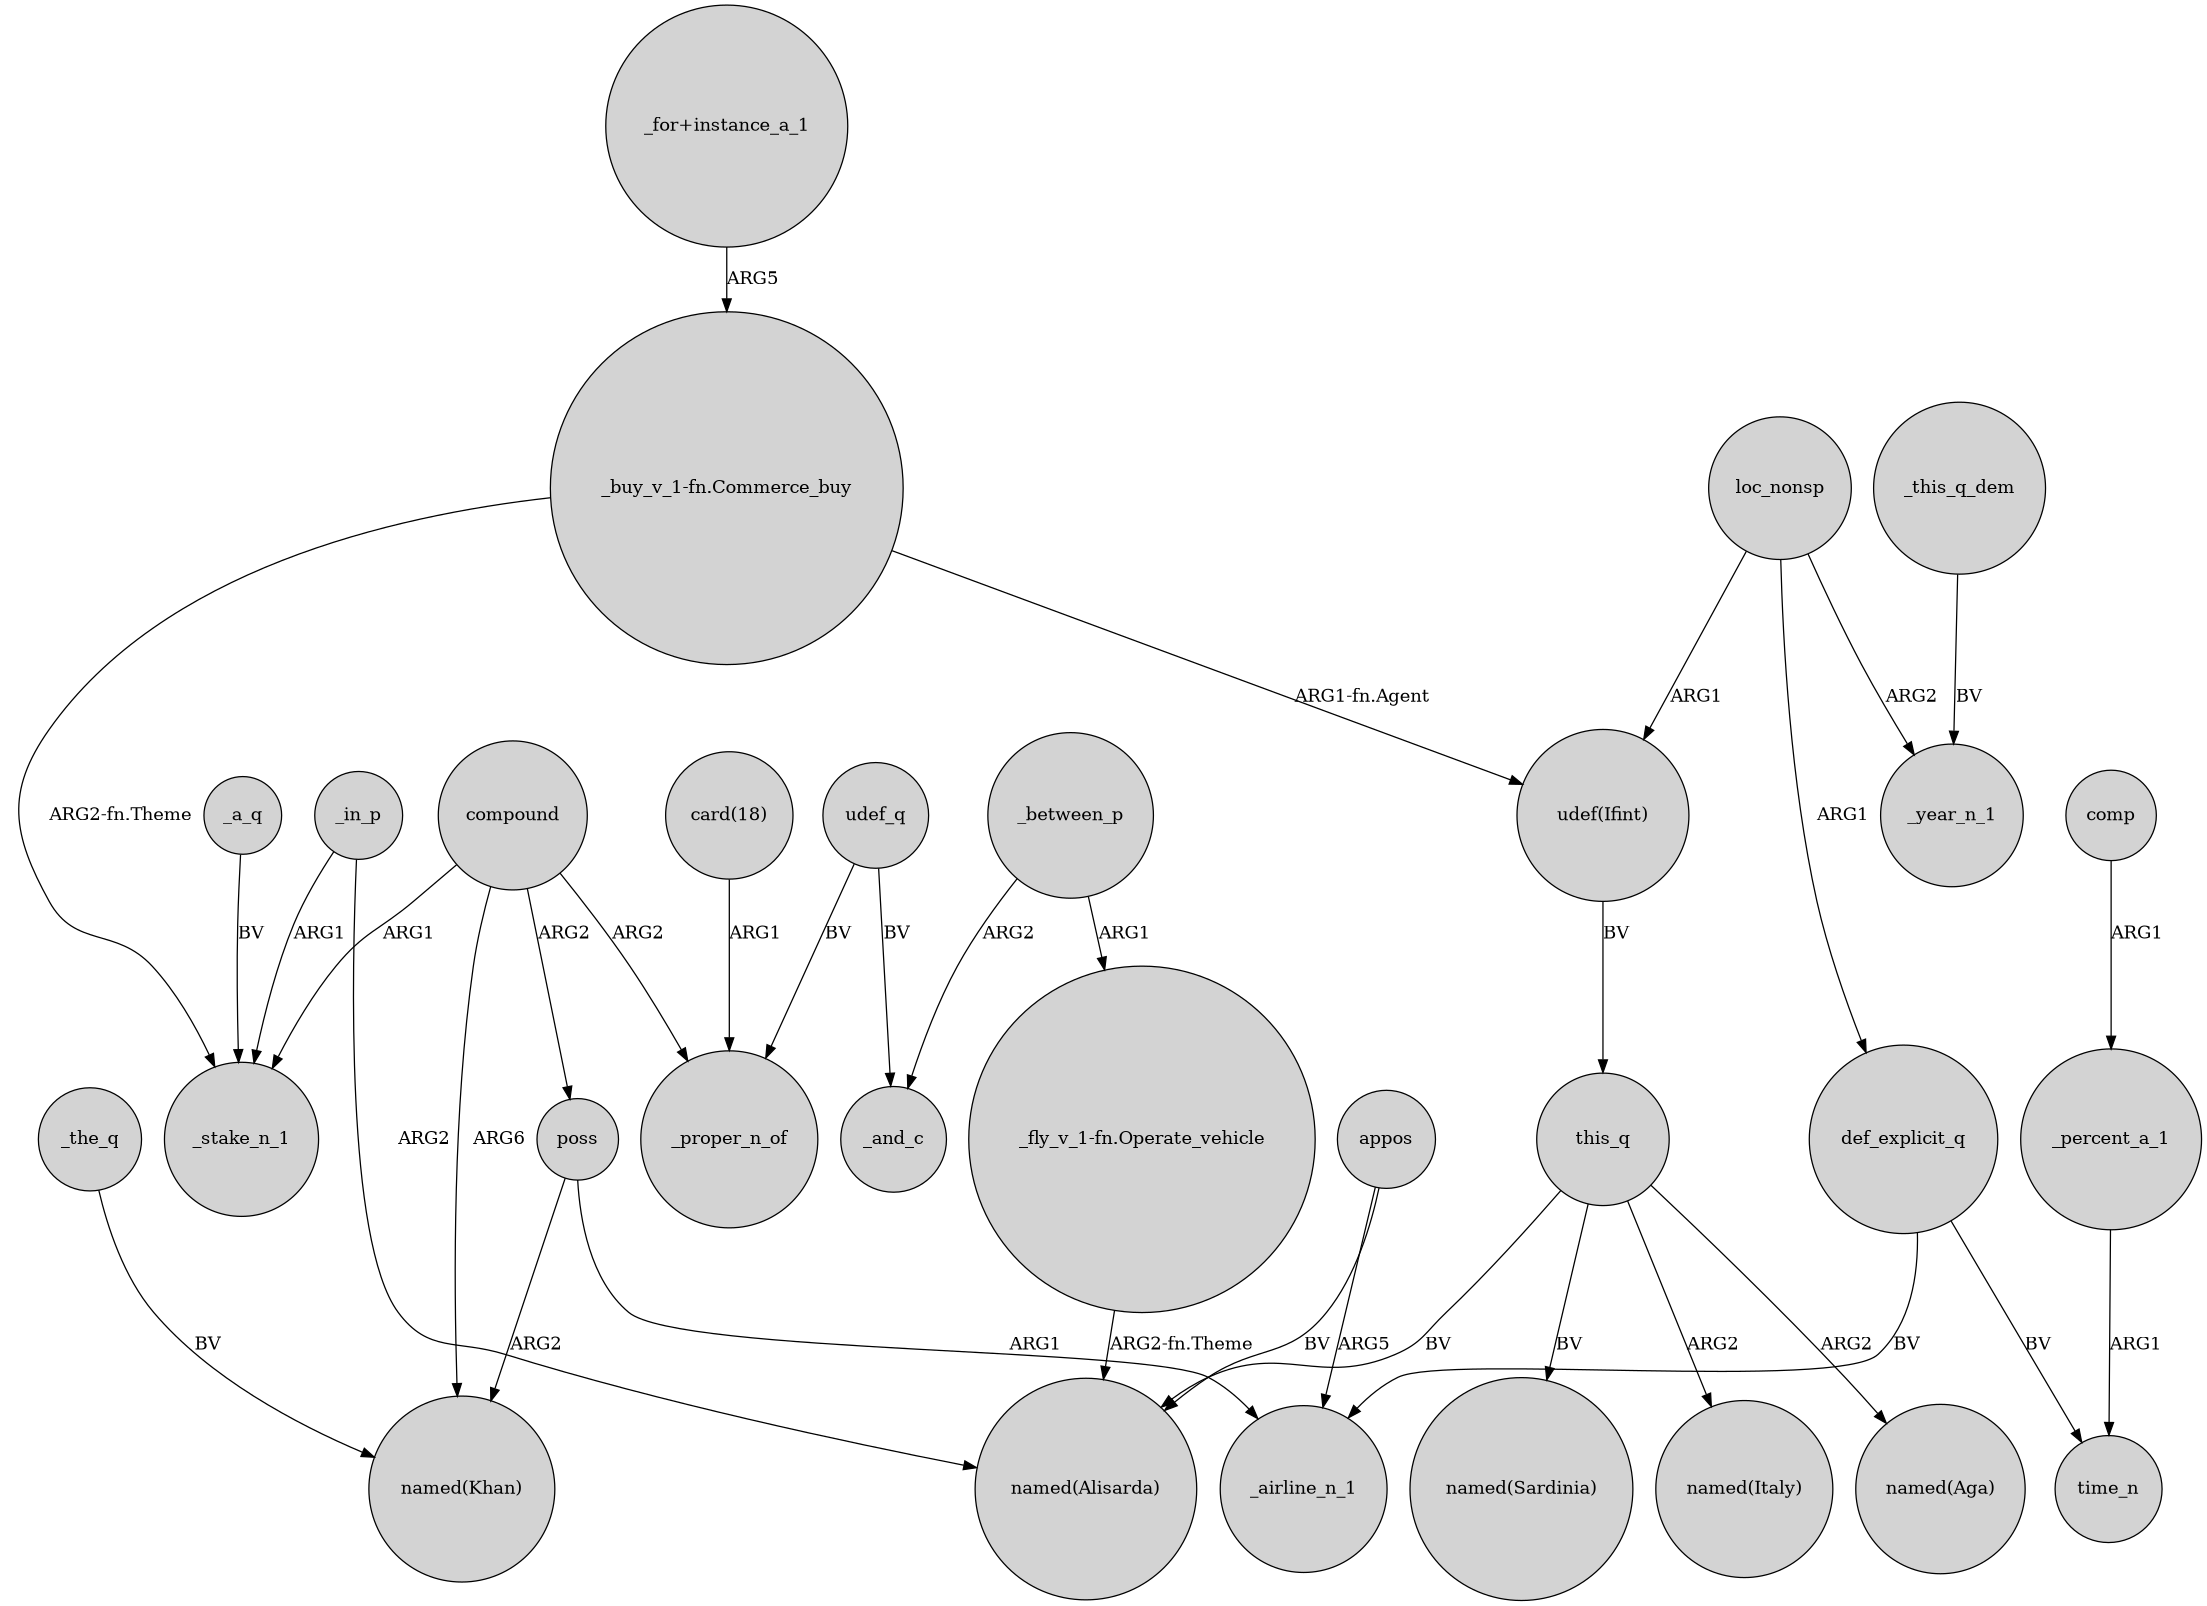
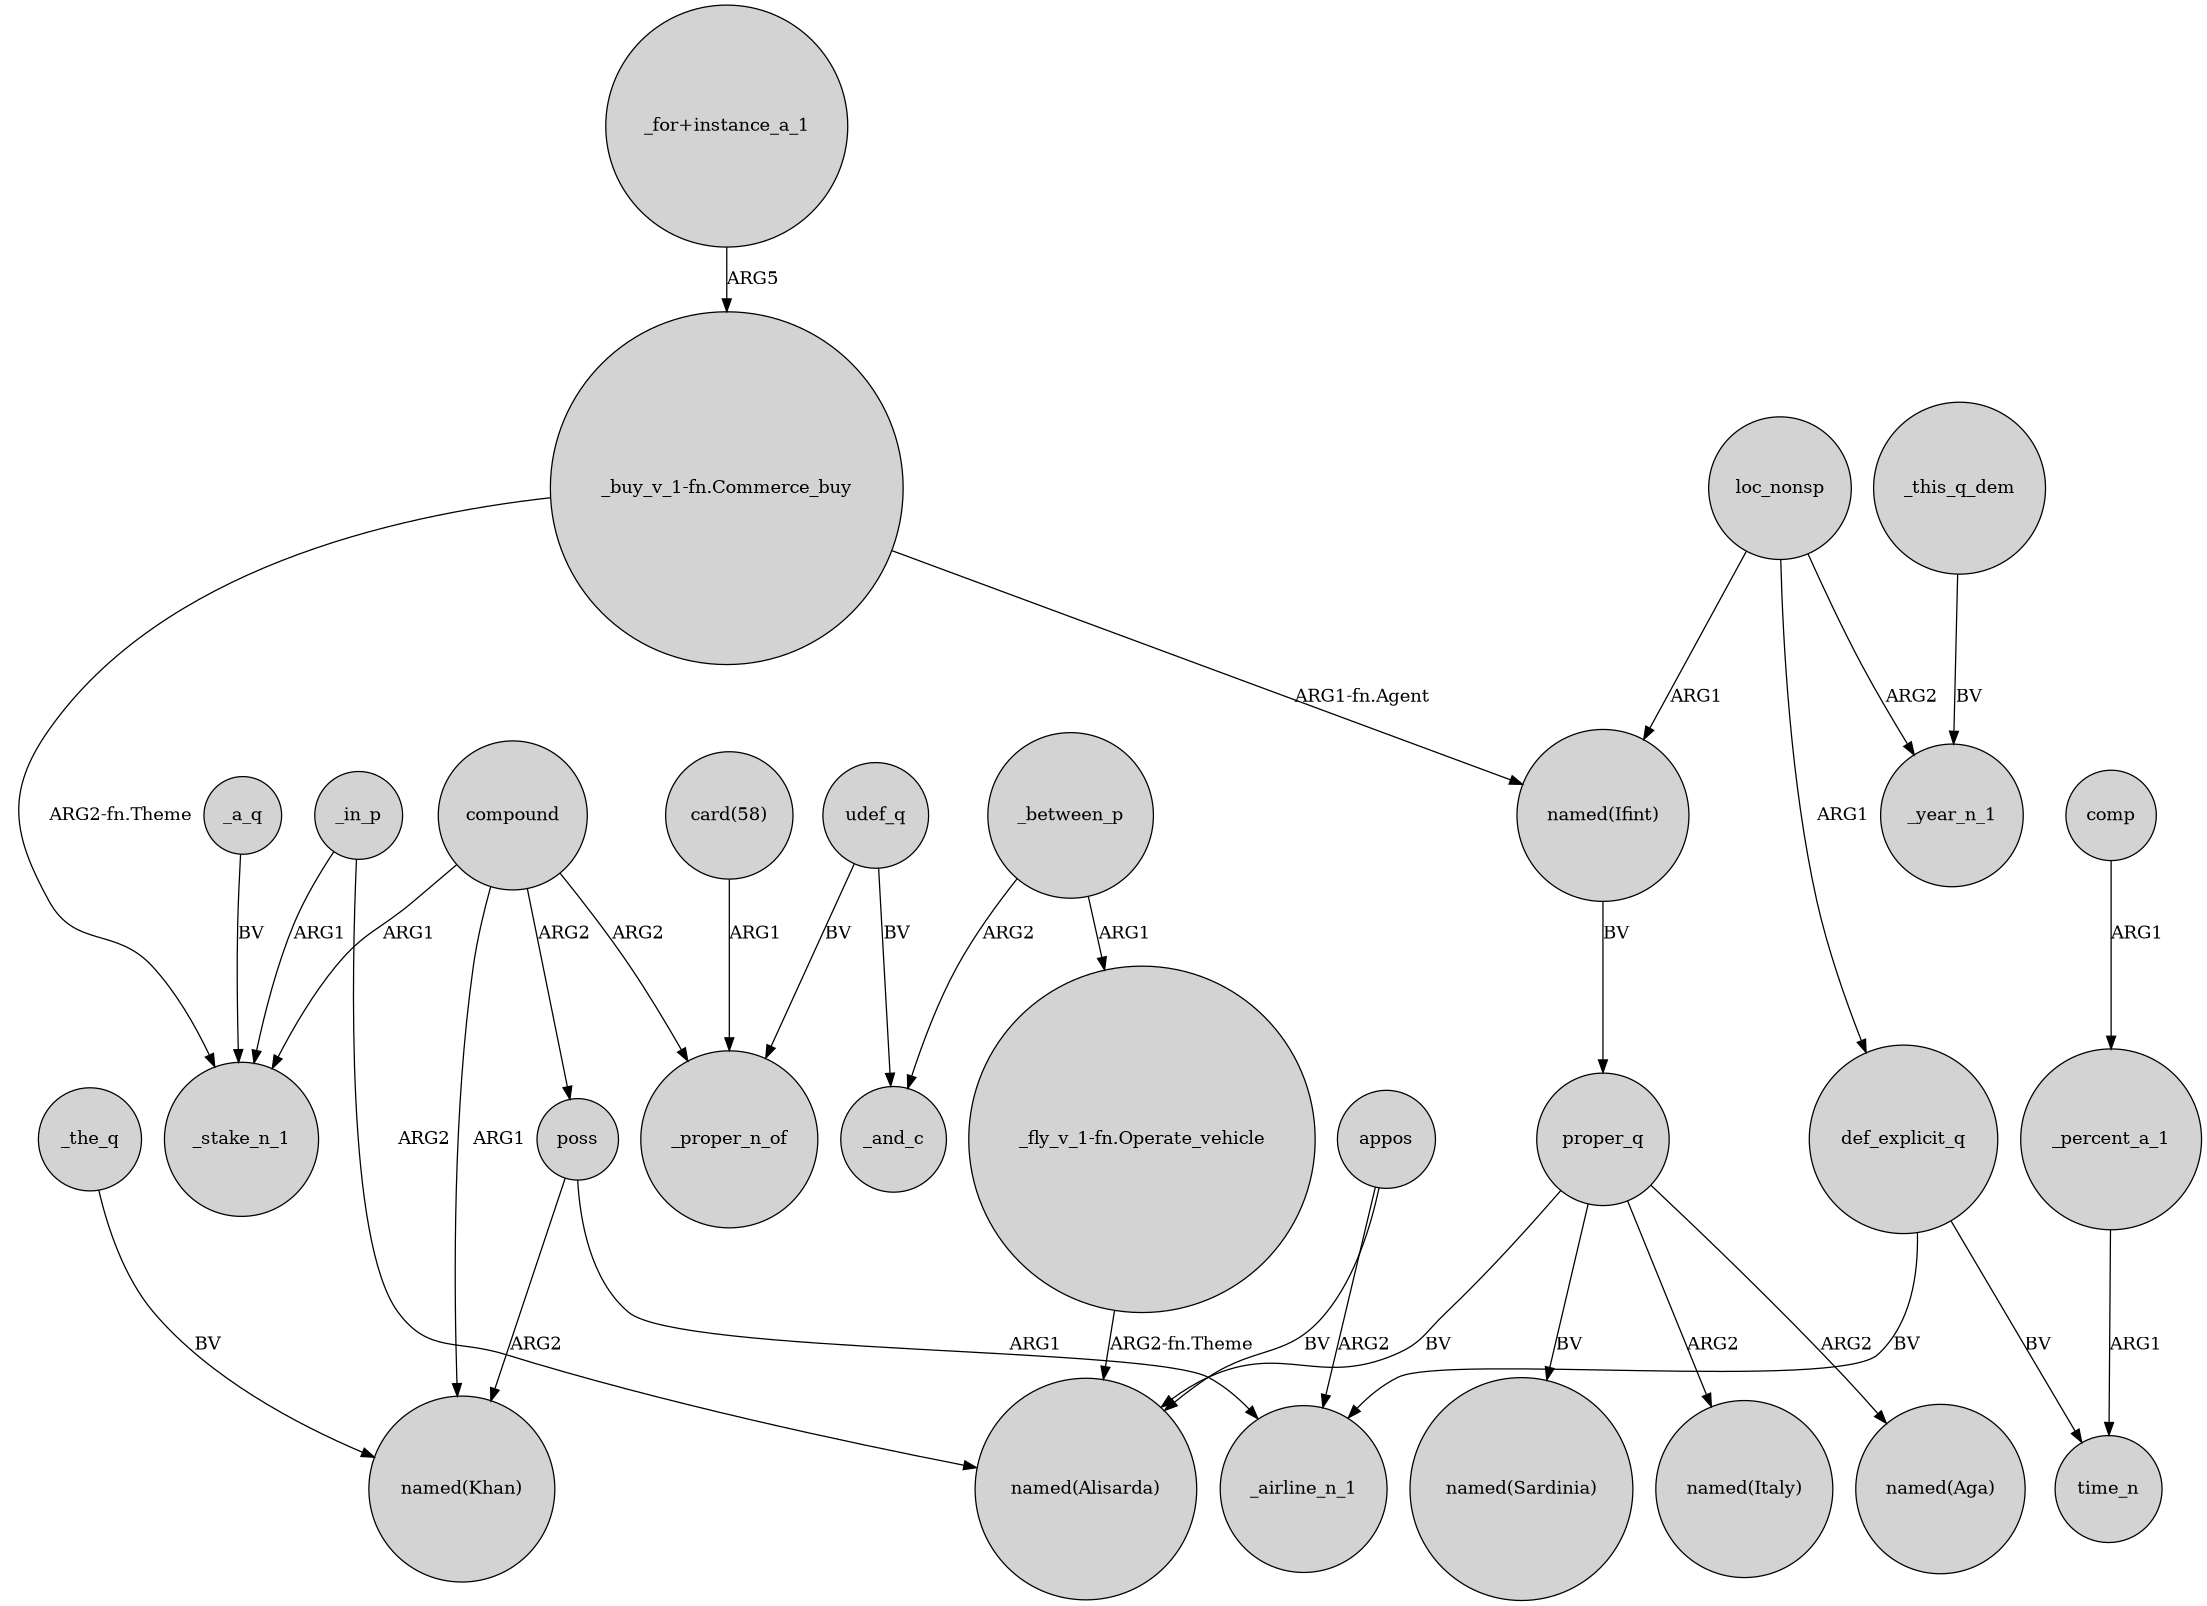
node "card(18)": label "card(18)" -> "card(58)"
node "udef(Ifint)": label "udef(Ifint)" -> "named(Ifint)"
edge "compound" -> "named(Khan)": label "ARG6" -> "ARG1"
node "this_q": label "this_q" -> "proper_q"
edge "appos" -> "_airline_n_1": label "ARG5" -> "ARG2"
